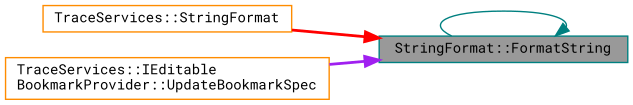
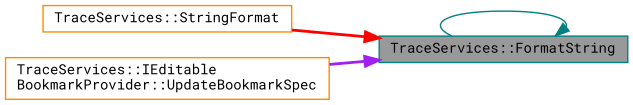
node "StringFormat::FormatString": label "StringFormat::FormatString" -> "TraceServices::FormatString"
